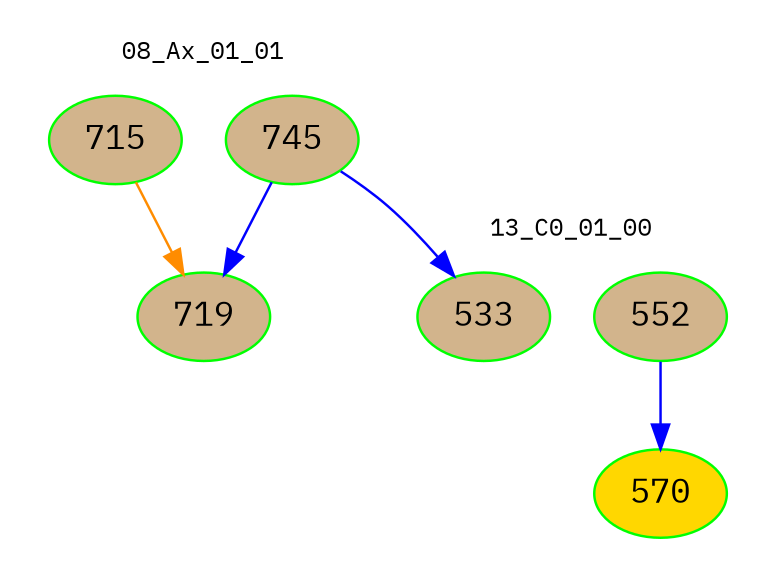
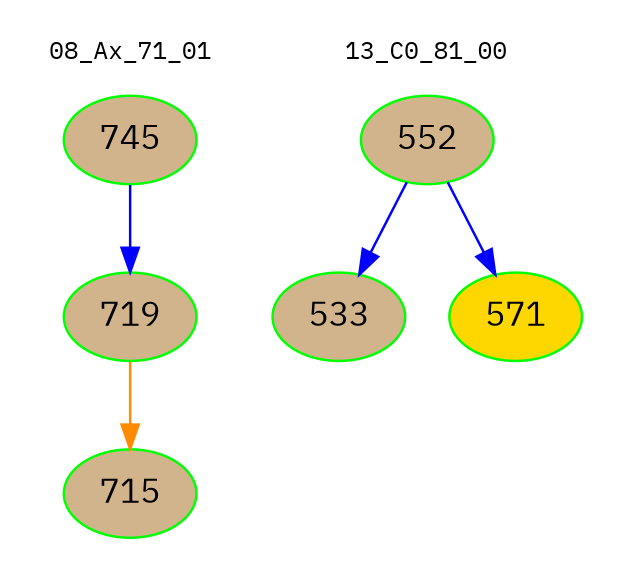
cluster "08_Ax_01_01": label "08_Ax_01_01" -> "08_Ax_71_01"
edge "715" -> "719": reversed
cluster "13_C0_01_00": label "13_C0_01_00" -> "13_C0_81_00"
edge "745" -> "533": now "552" -> "533"
node "570": label "570" -> "571"
